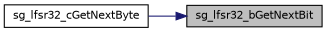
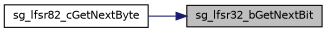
node "sg_lfsr32_cGetNextByte": label "sg_lfsr32_cGetNextByte" -> "sg_lfsr82_cGetNextByte"
